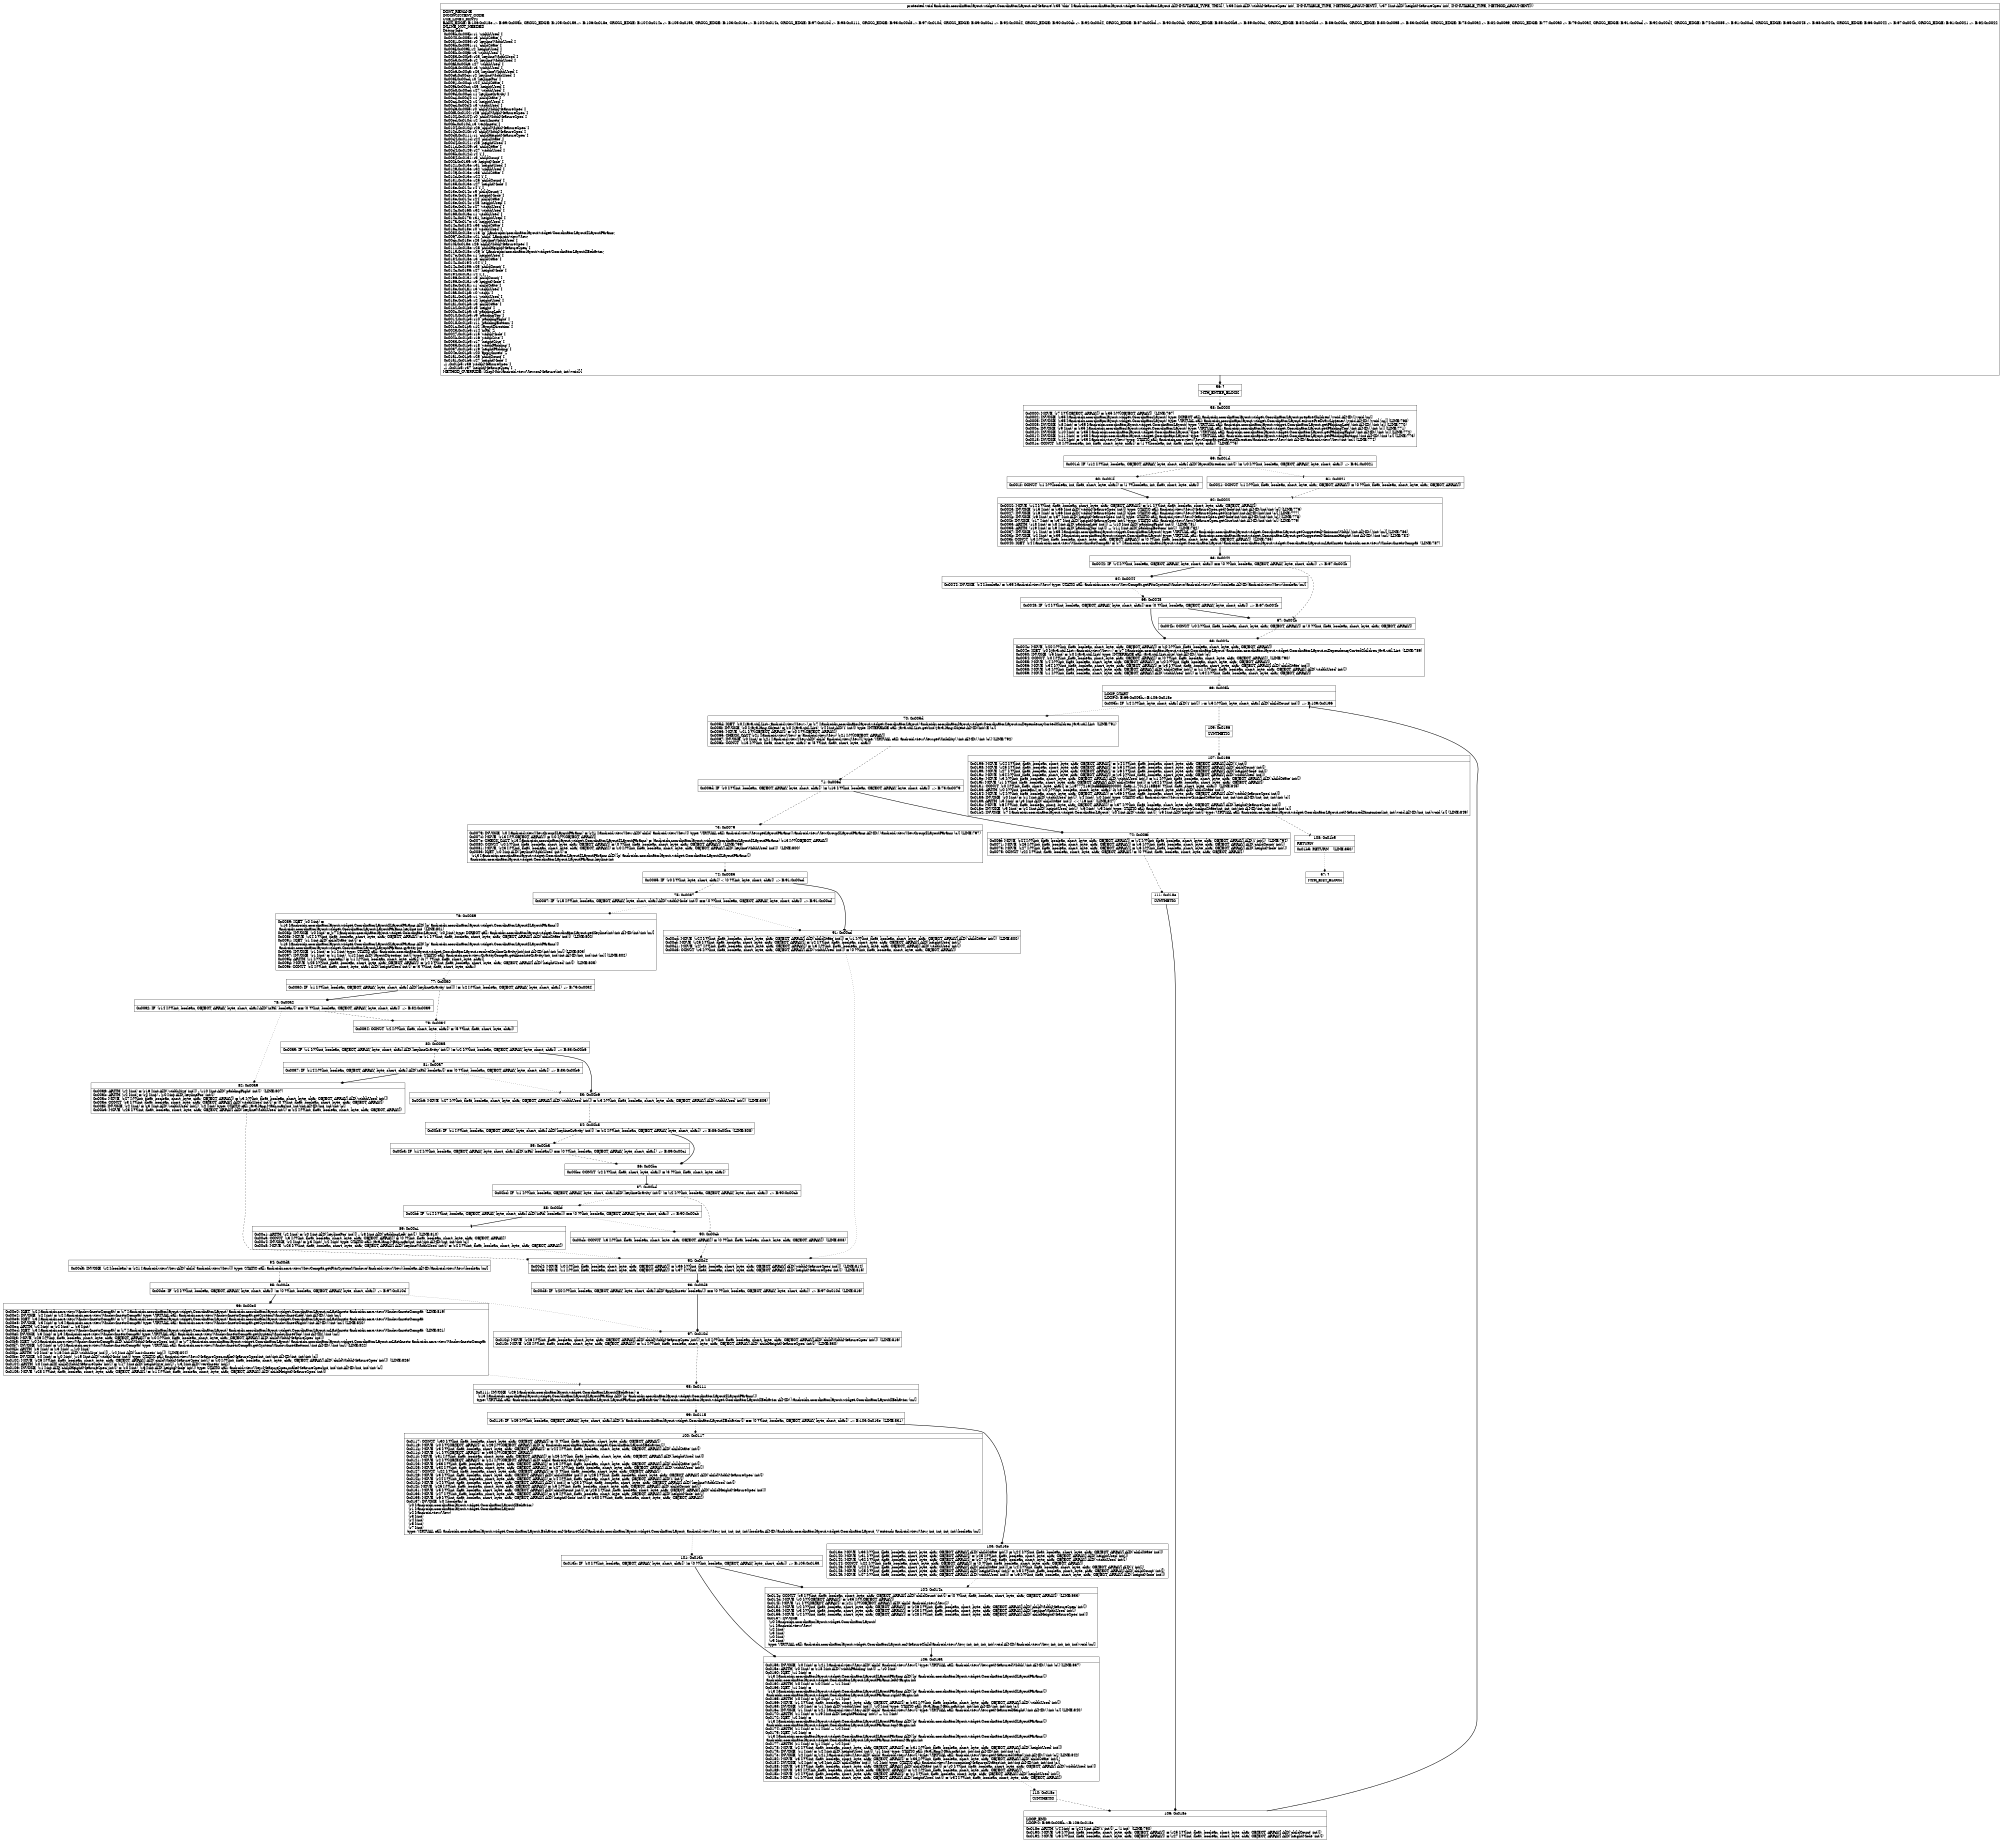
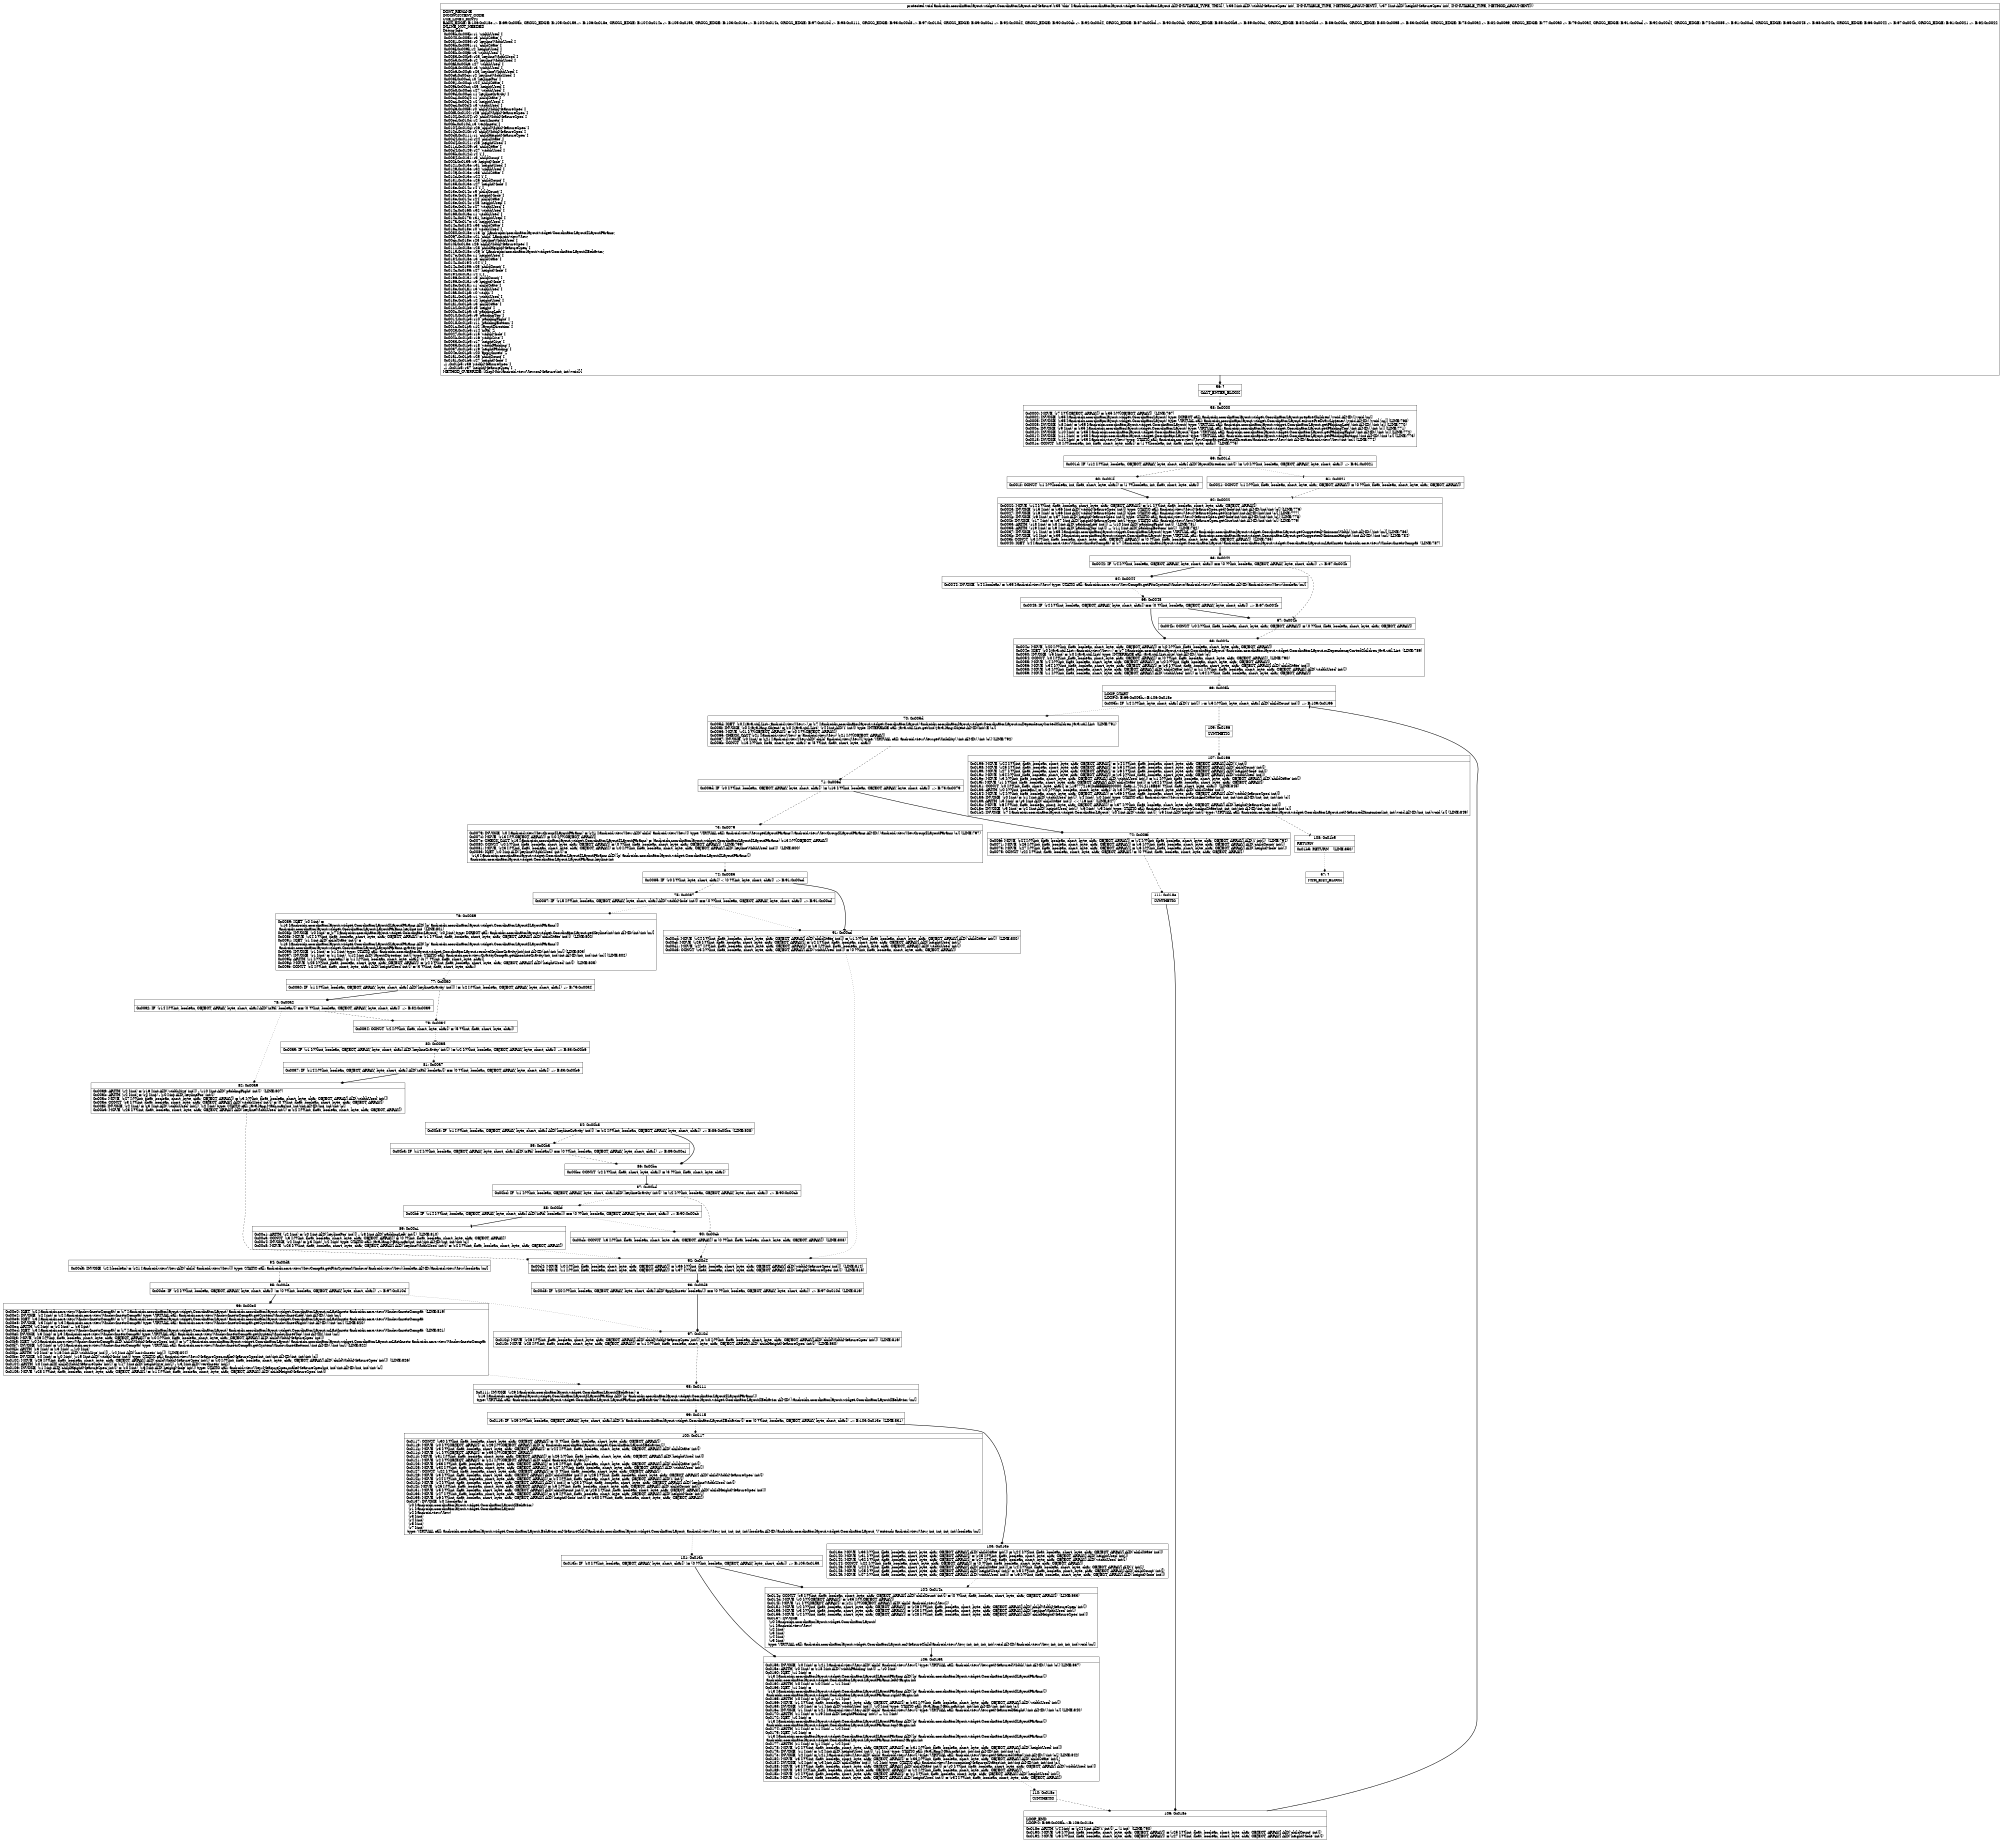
node "56: ?": text "MTH_ENTER_BLOCK" -> "CAST_ENTER_BLOCK"
node "83: 0x00b6": removed
edge "96: 0x00e0" -> "98: 0x0111": arrowhead tee -> diamond
node "104: 0x014c": text "(r0 I:int)" -> "(r4 I:int)"
